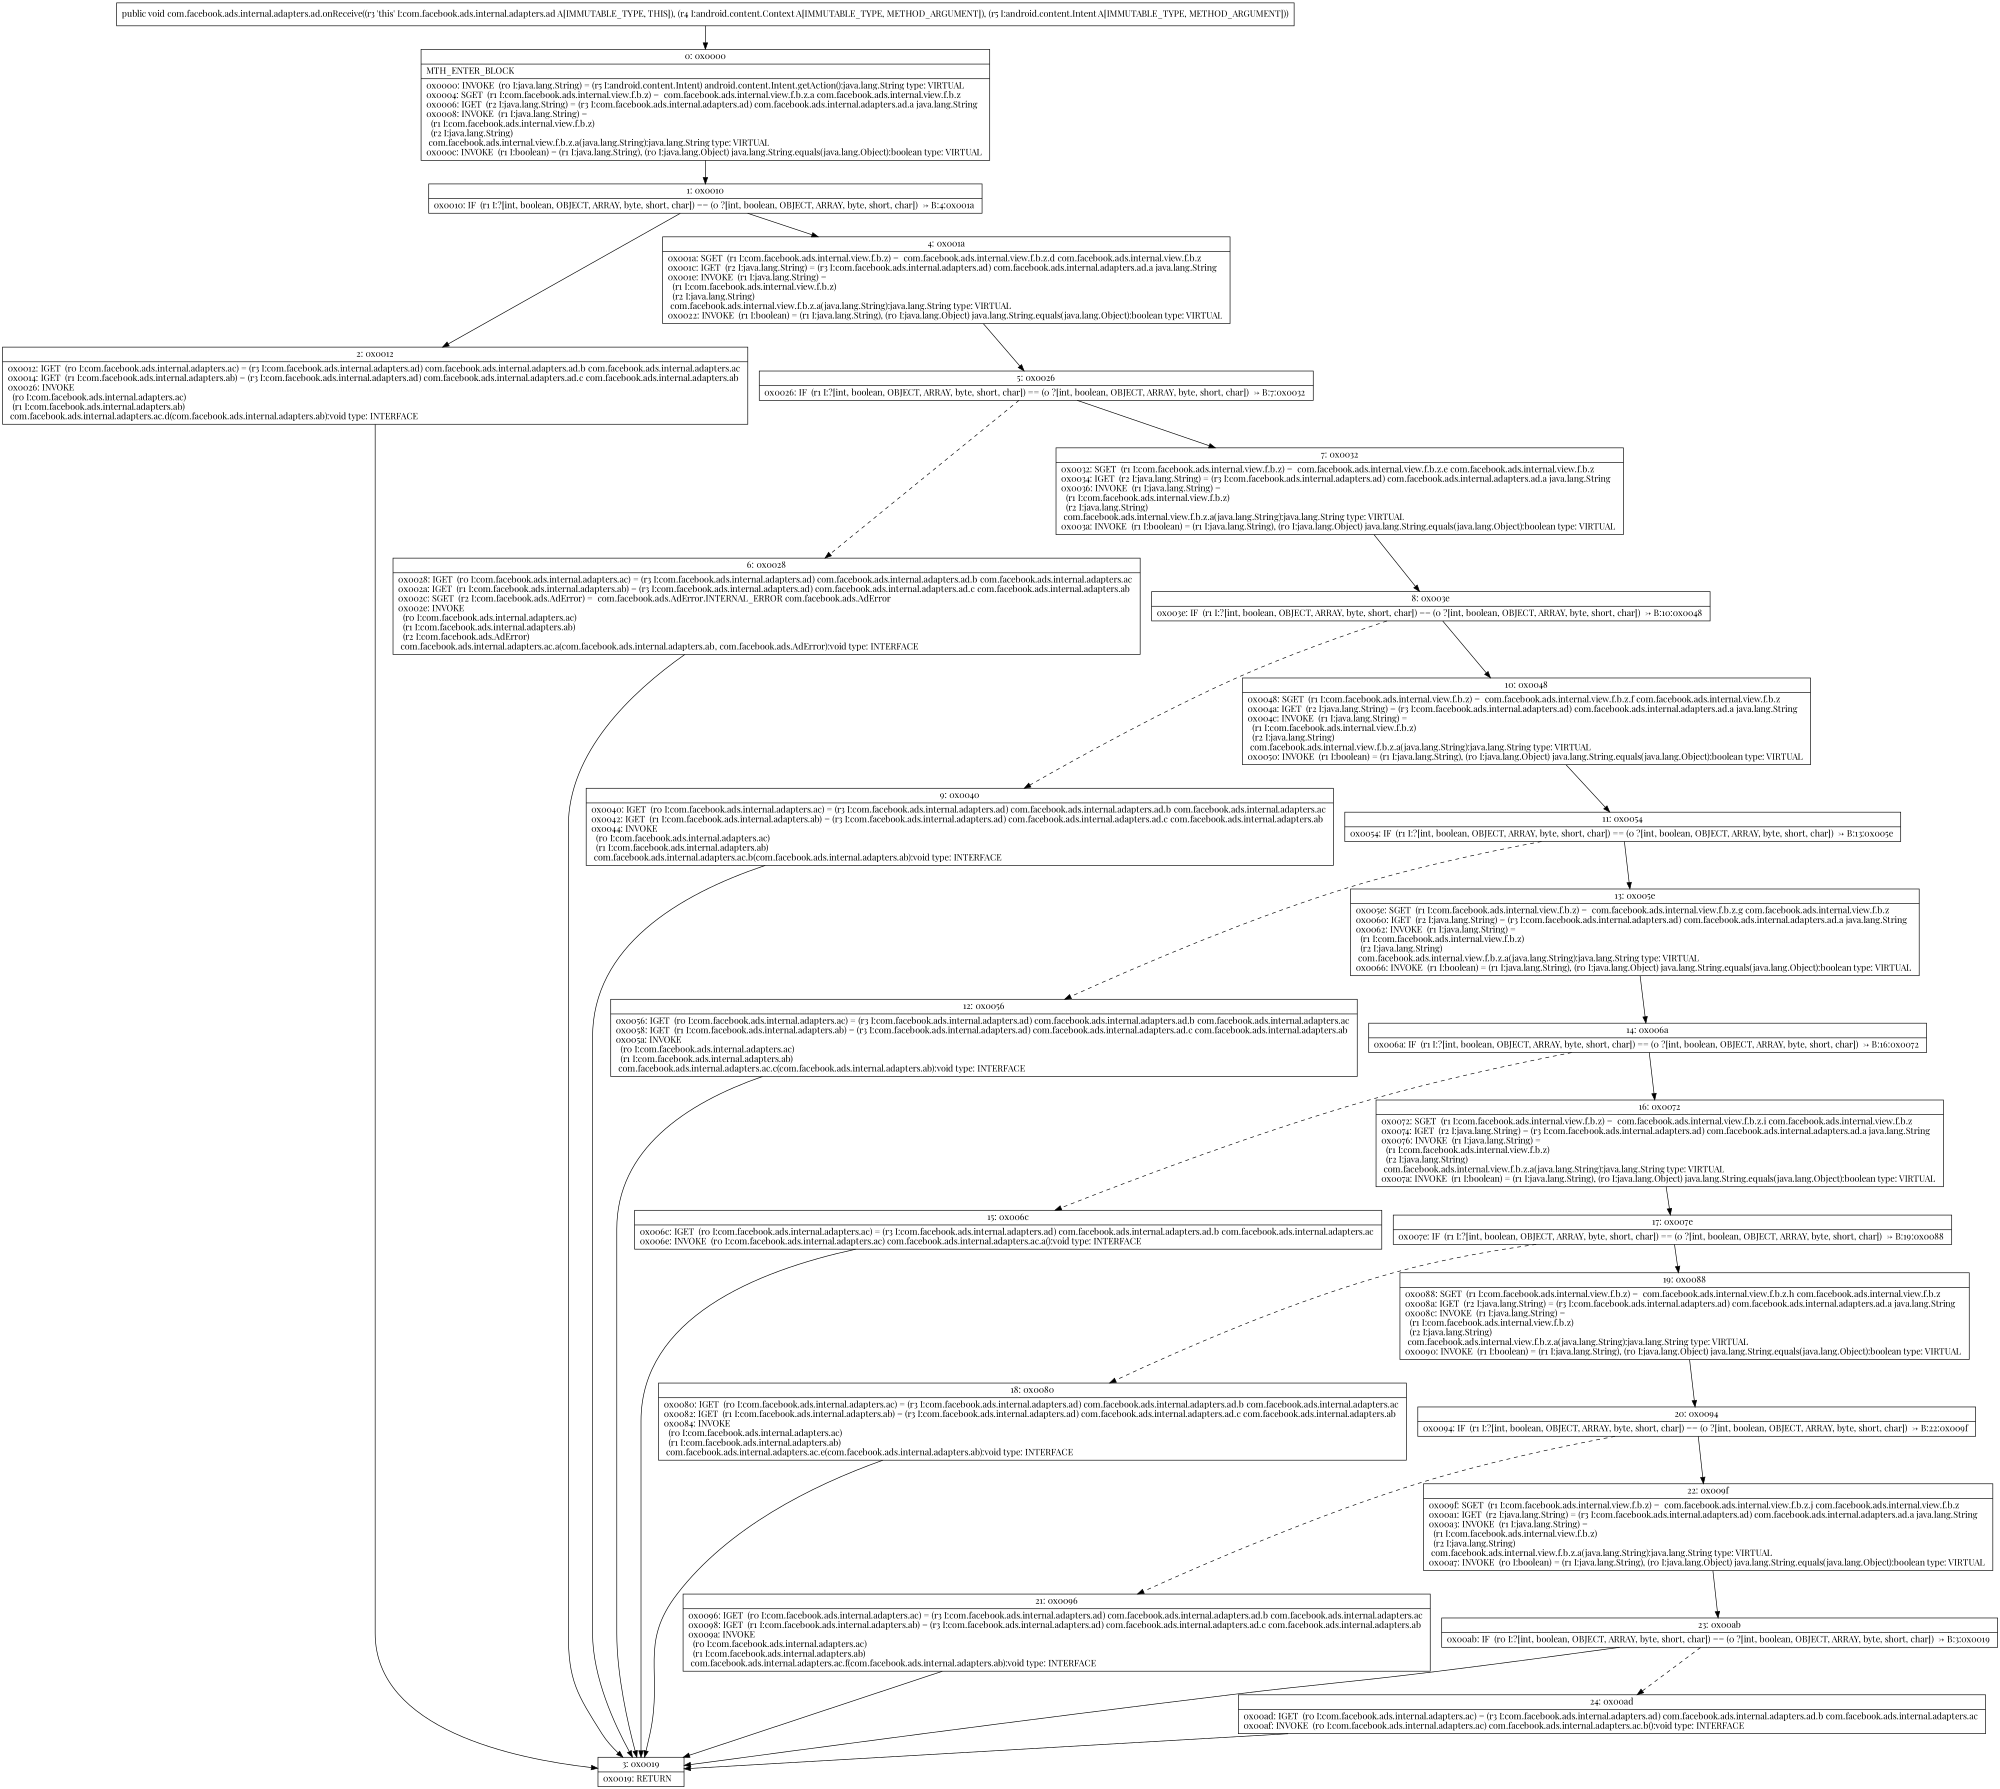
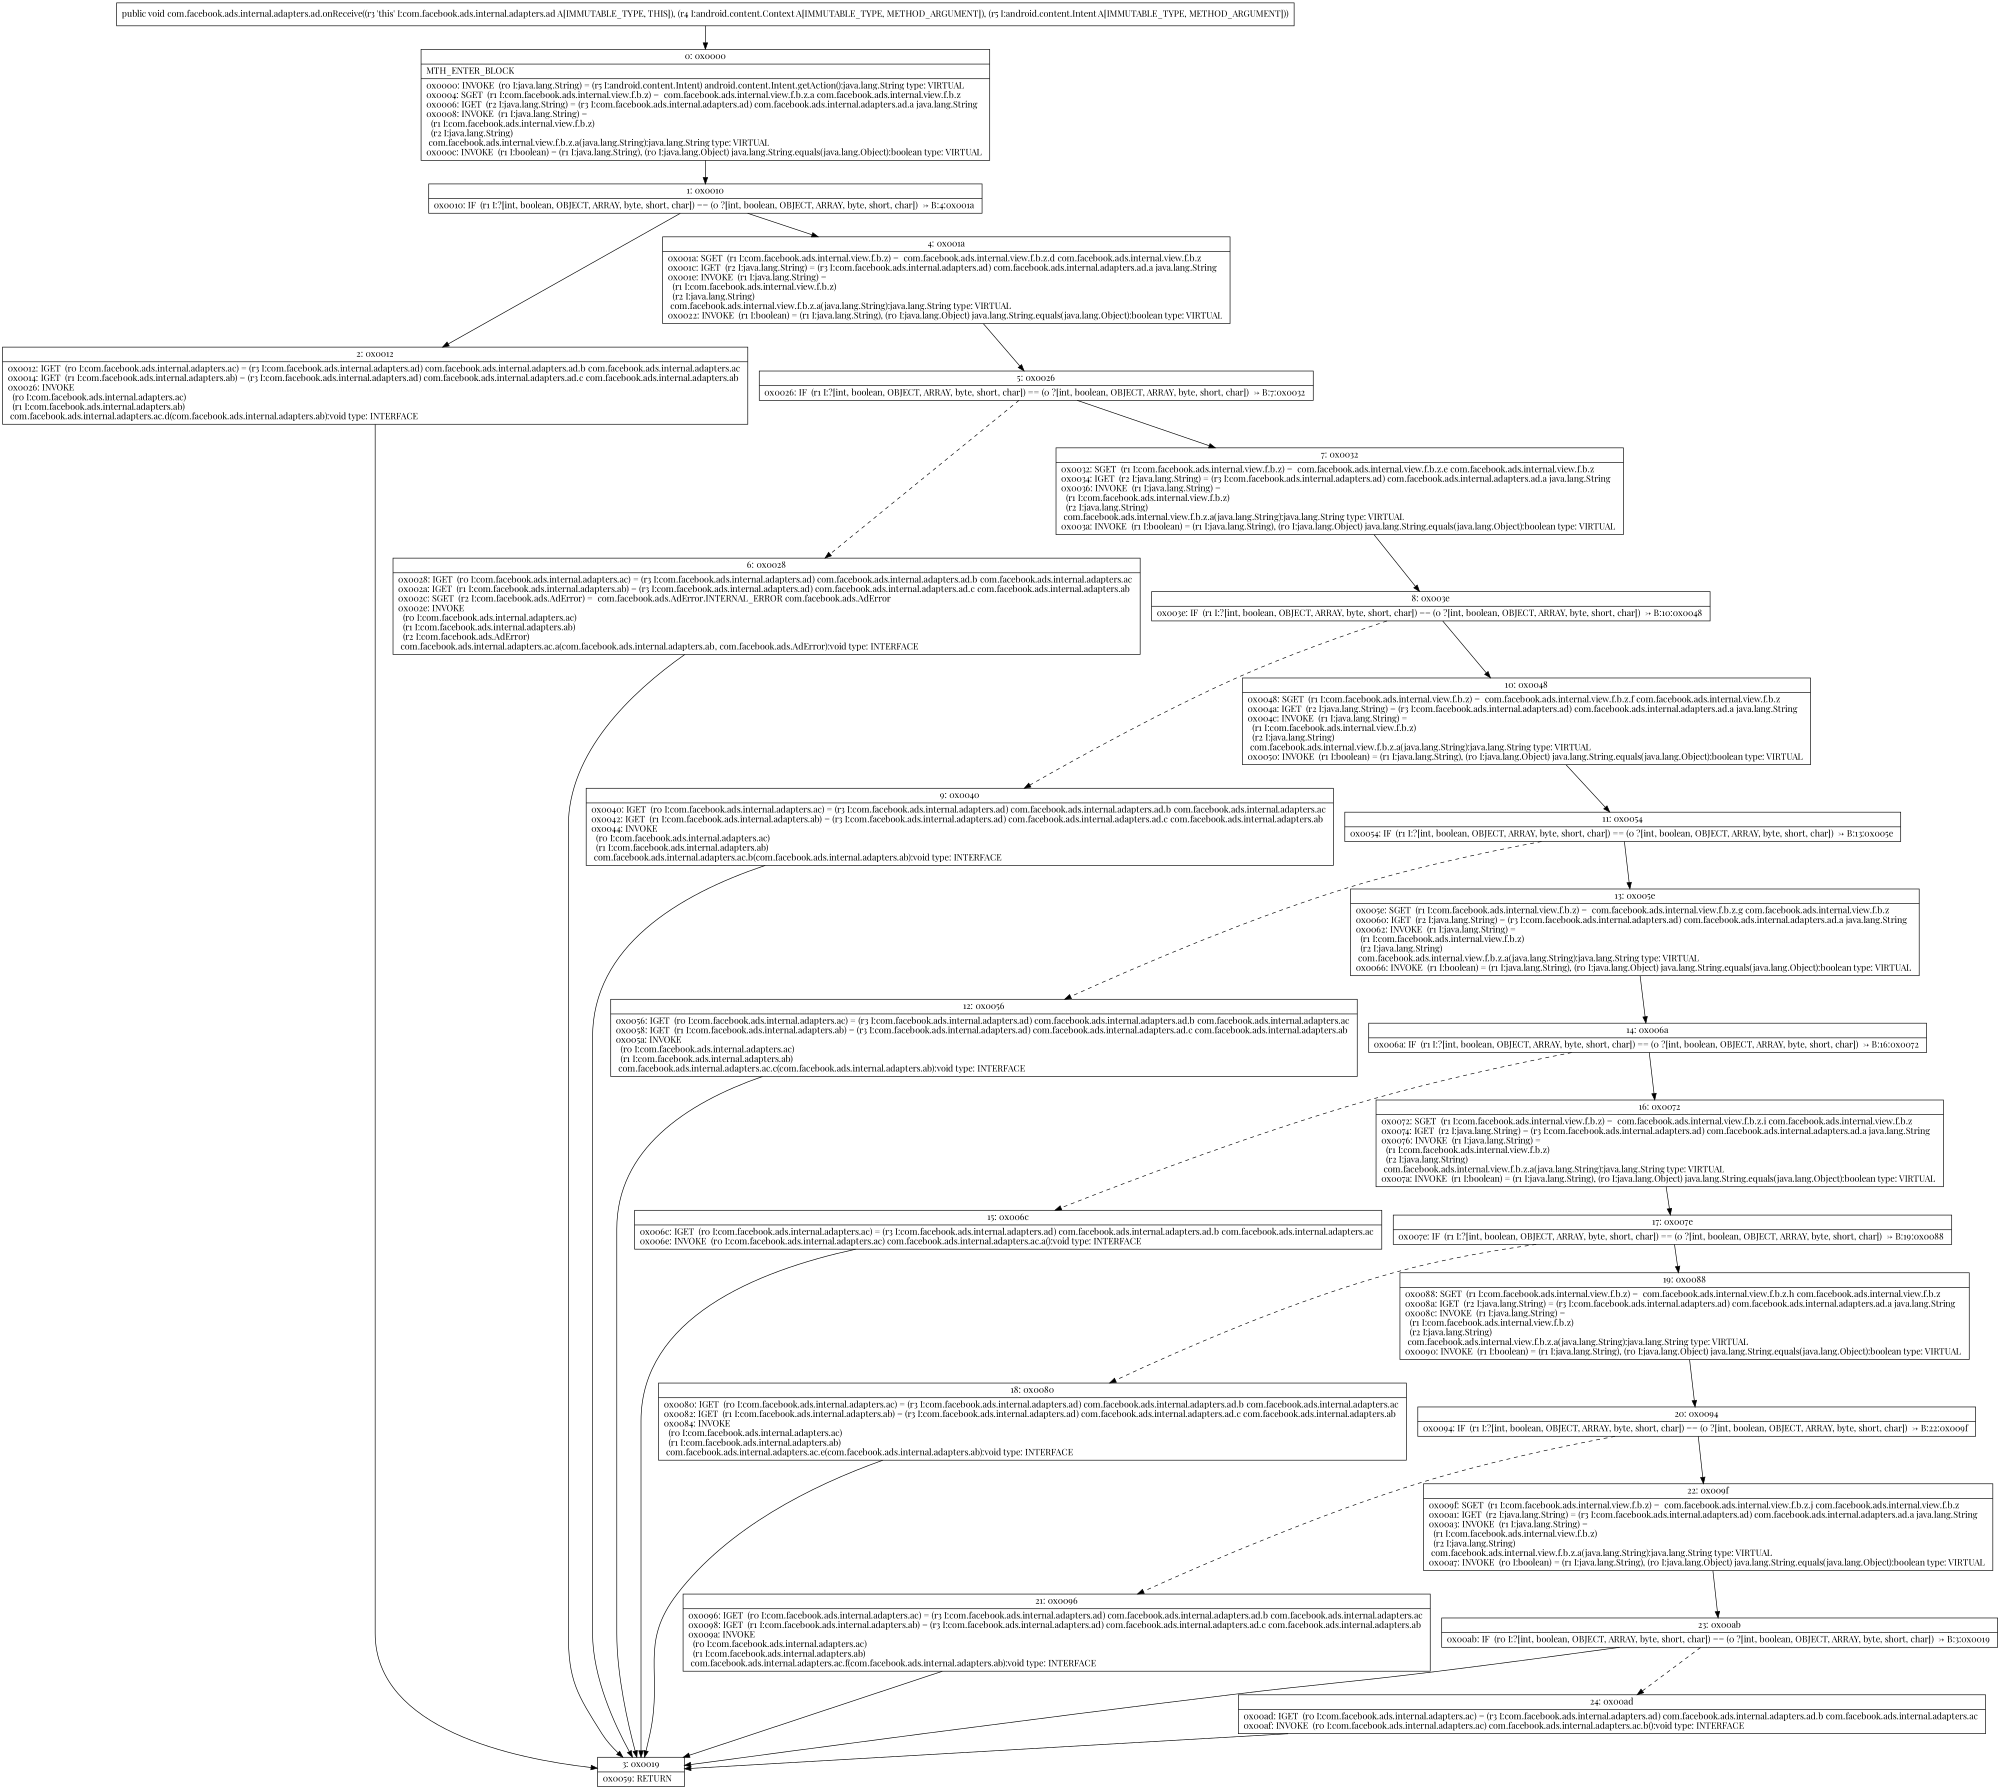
node "3: 0x0019": text "0x0019: RETURN" -> "0x0059: RETURN"
